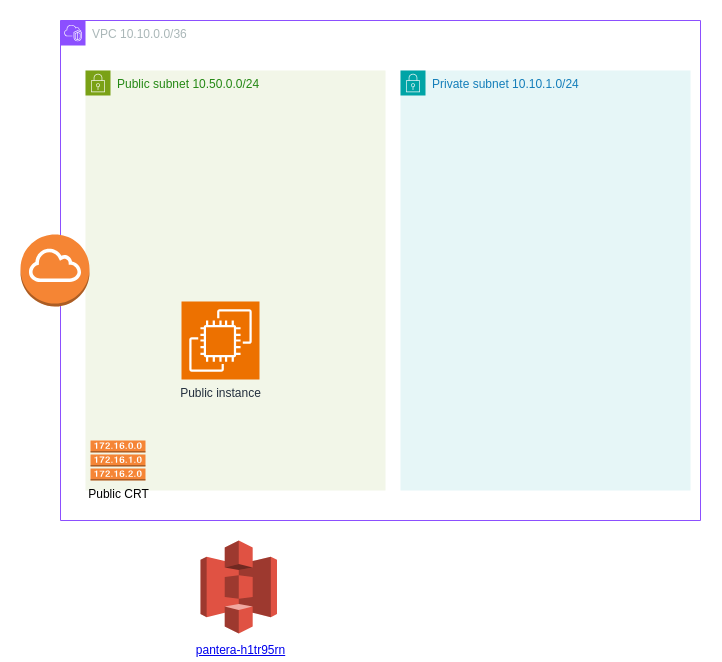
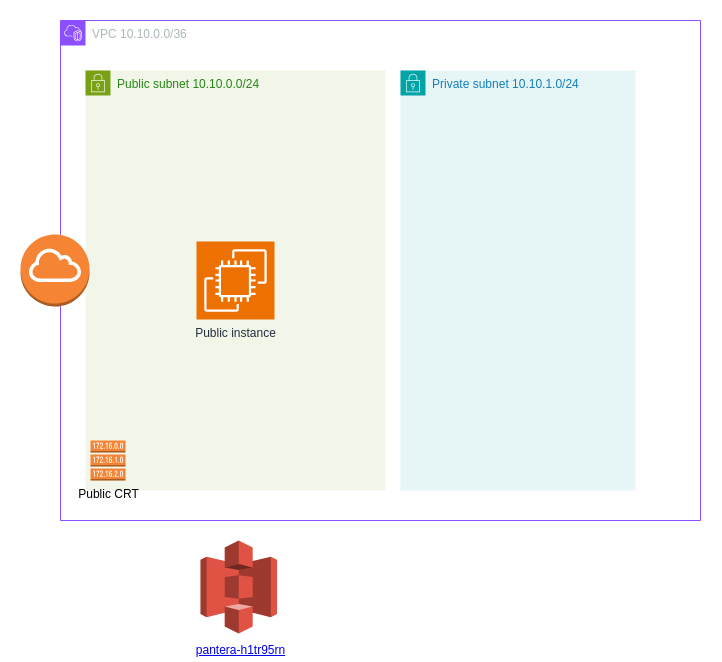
node "Public subnet 10.50.0.0/24": label "Public subnet 10.50.0.0/24" -> "Public subnet 10.10.0.0/24"
node "Private subnet 10.10.1.0/24": size 290x420 -> 235x420
node "Public instance": moved (221, 341) -> (236, 281)
node "Public CRT": size 55x40 -> 35x40
